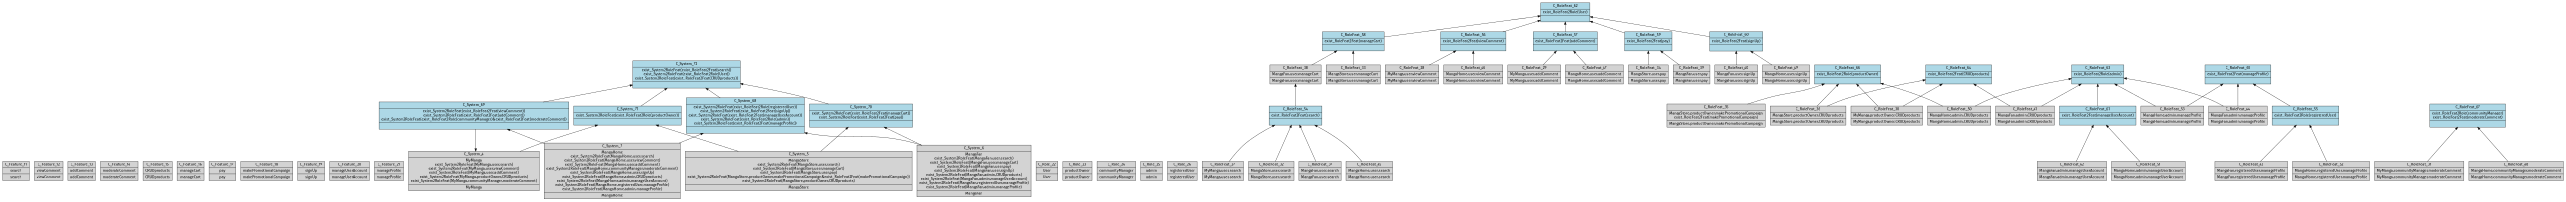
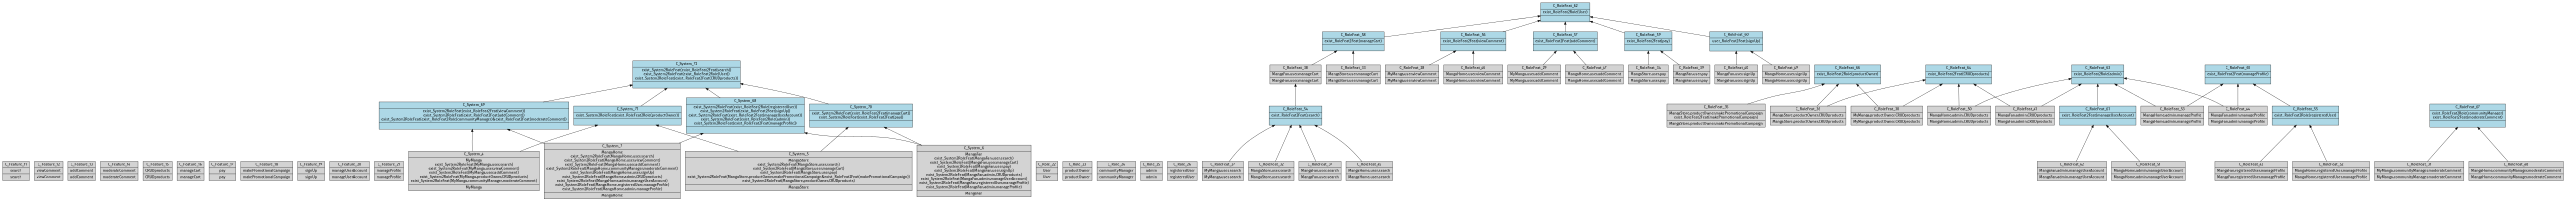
node "C_RoleFeat_60": text "exist_RoleFeat2Feat(signUp)" -> "user_RoleFeat2Feat(signUp)"
edge "C_RoleFeat_50" -> "C_RoleFeat_66": now "C_RoleFeat_50" -> "C_RoleFeat_64"
edge "C_System_69" -> "C_System_4": reversed
